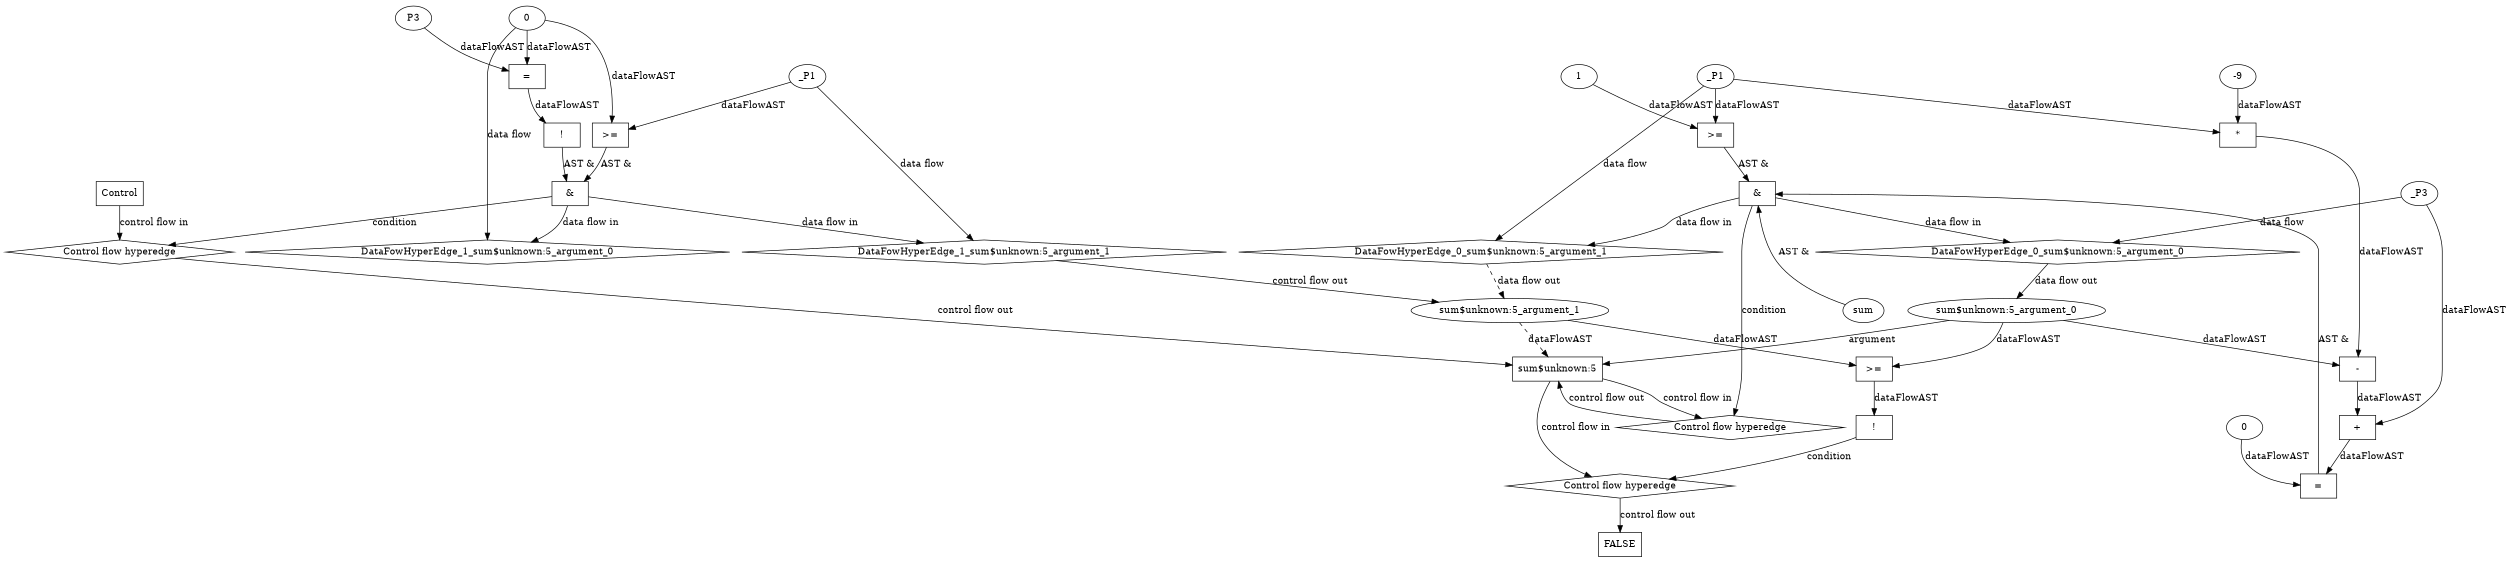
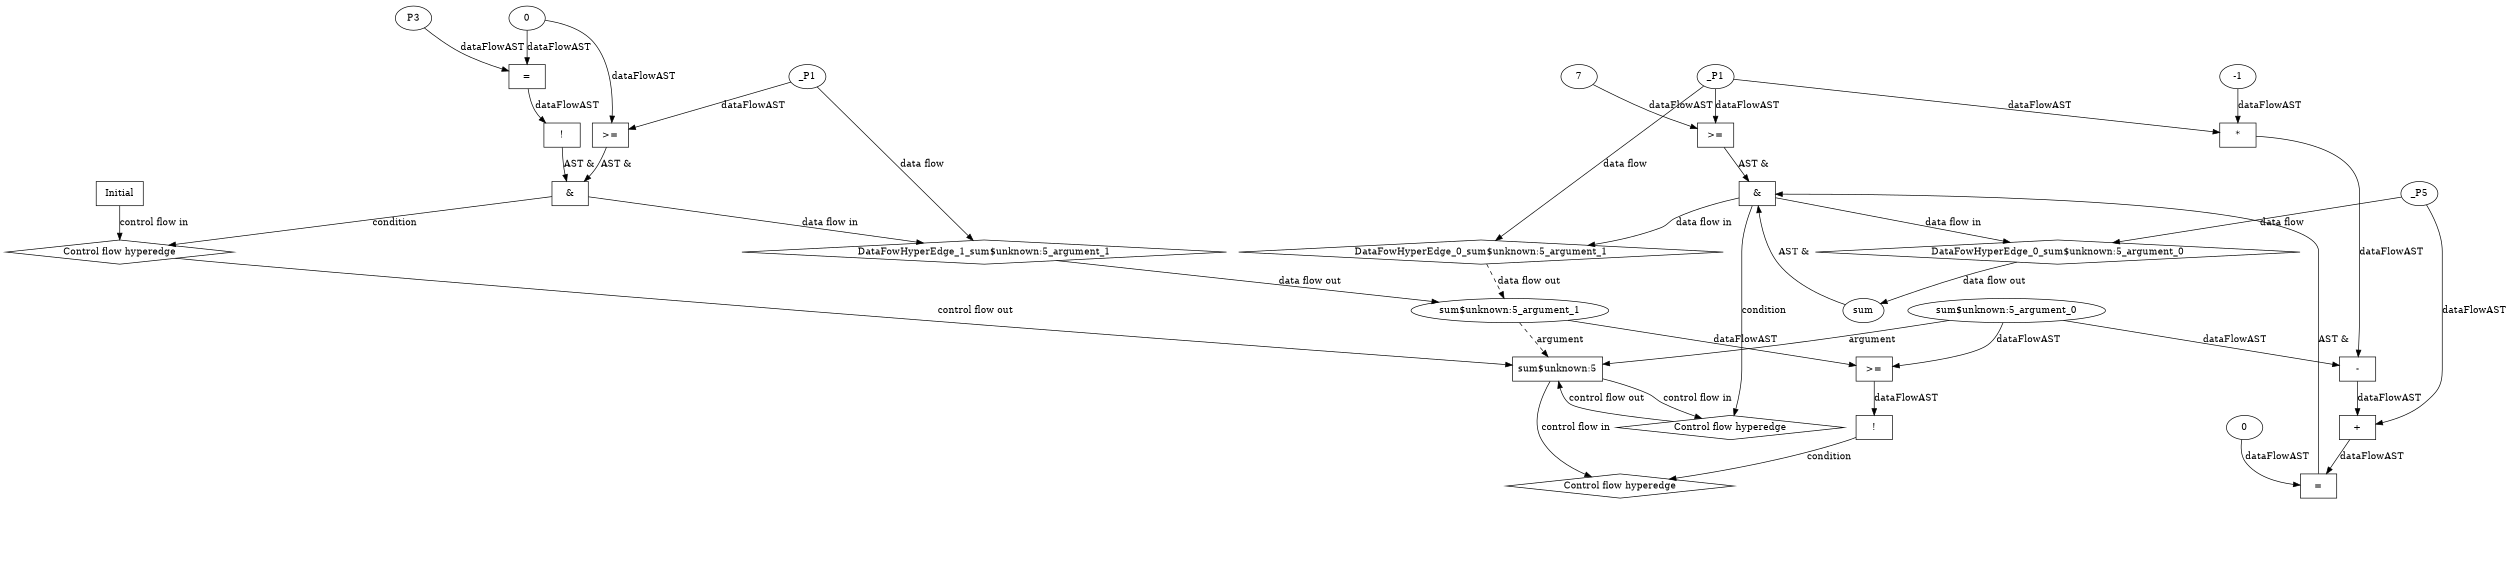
node "1": label "1" -> "7"
node "-9": label "-9" -> "-1"
node "Control": label "Control" -> "Initial"
node "_P3": label "_P3" -> "_P5"
node "DataFowHyperEdge_1_sum$unknown:5_argument_0": removed
edge "DataFowHyperEdge_0_sum$unknown:5_argument_0" -> "sum$unknown:5_argument_0": now "DataFowHyperEdge_0_sum$unknown:5_argument_0" -> "sum"
edge "DataFowHyperEdge_1_sum$unknown:5_argument_1" -> "sum$unknown:5_argument_1": label "control flow out" -> "data flow out"
edge "sum$unknown:5_argument_1" -> "sum$unknown:5": label "dataFlowAST" -> "argument"
node "FALSE": removed
